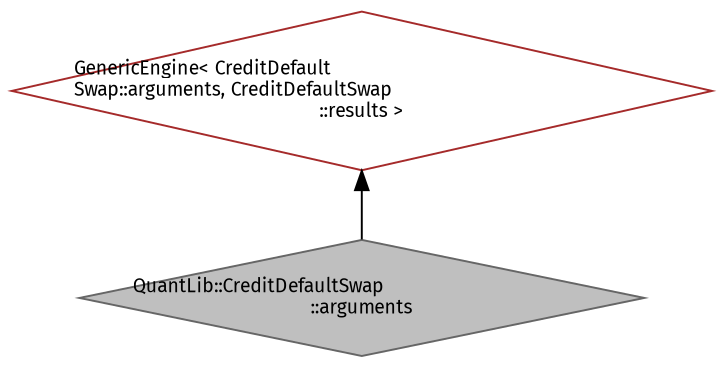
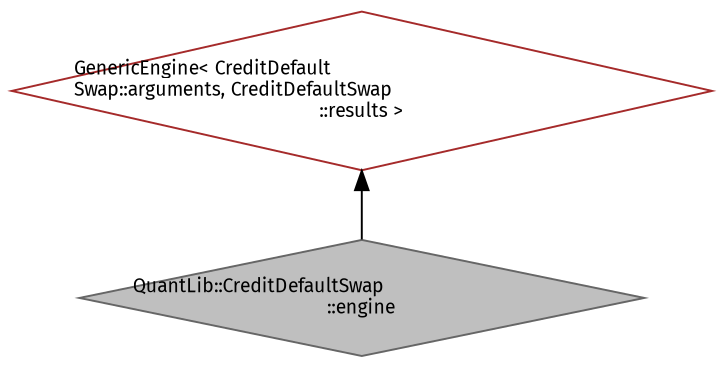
node "QuantLib::CreditDefaultSwap ::arguments": label "QuantLib::CreditDefaultSwap ::arguments" -> "QuantLib::CreditDefaultSwap ::engine"
